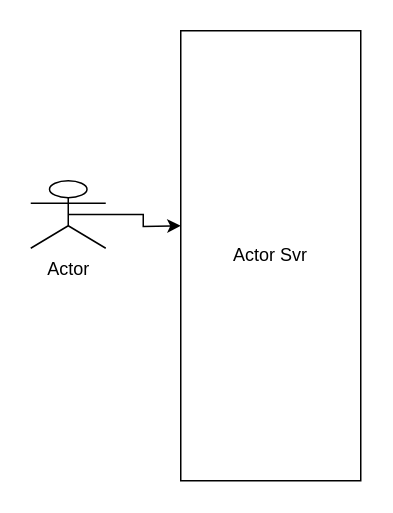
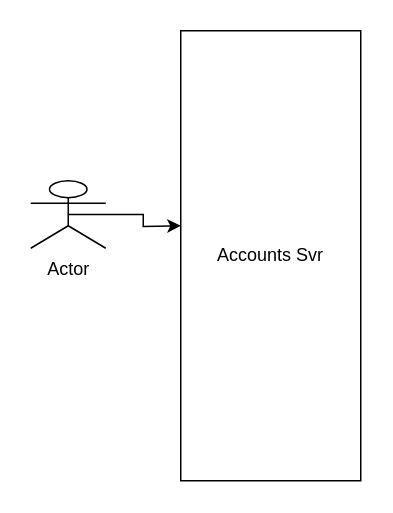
node "Actor Svr": label "Actor Svr" -> "Accounts Svr"
